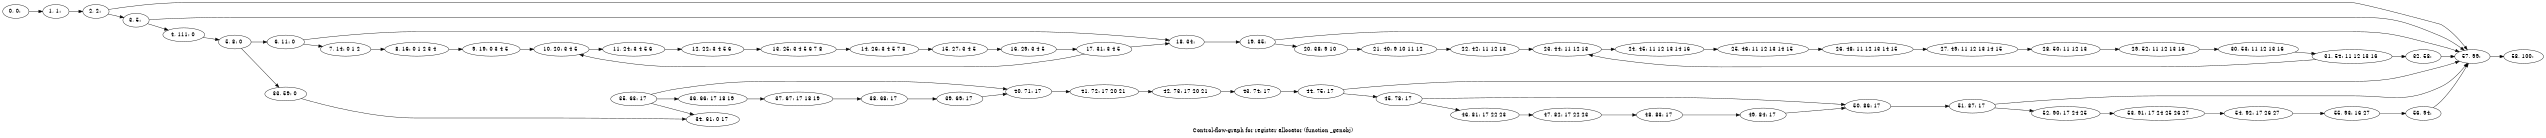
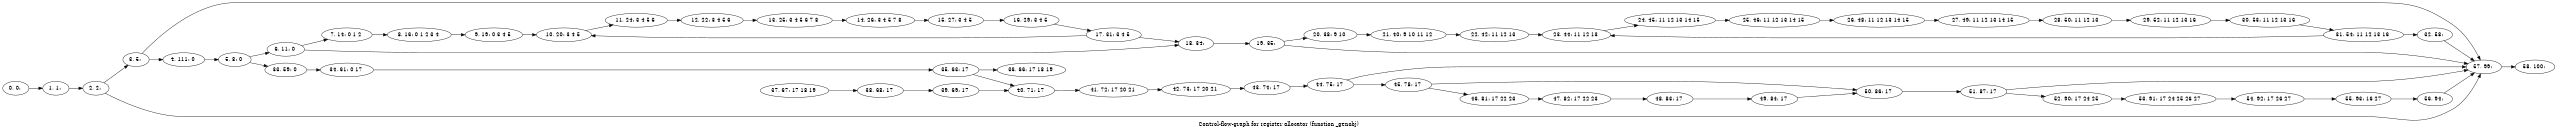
node "24, 45: 11 12 13 14 16": label "24, 45: 11 12 13 14 16" -> "24, 45: 11 12 13 14 15"
edge "36, 66: 17 18 19" -> "37, 67: 17 18 19": removed
edge "35, 63: 17" -> "34, 61: 0 17": reversed
